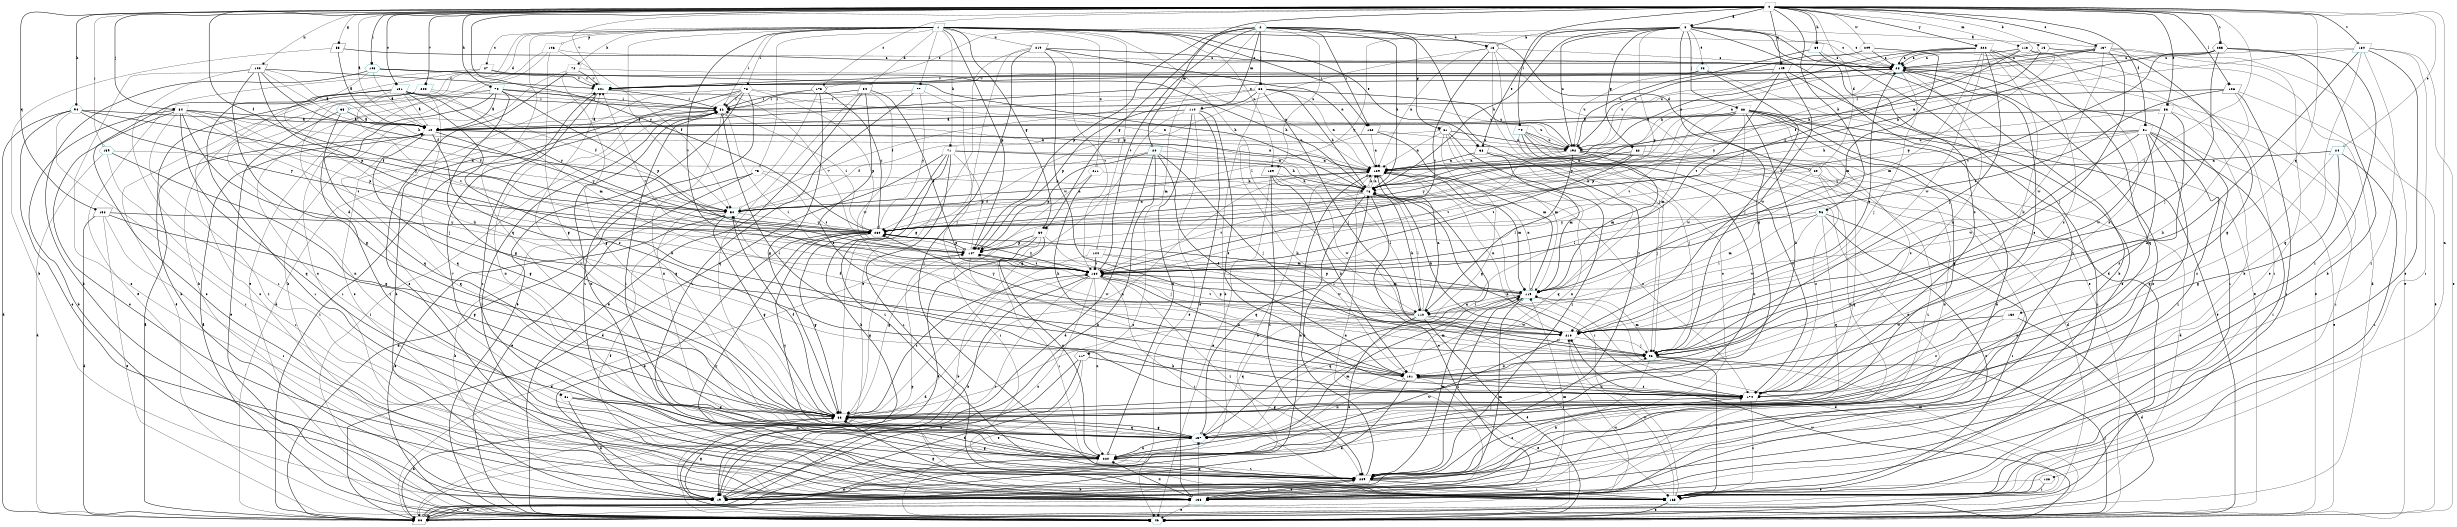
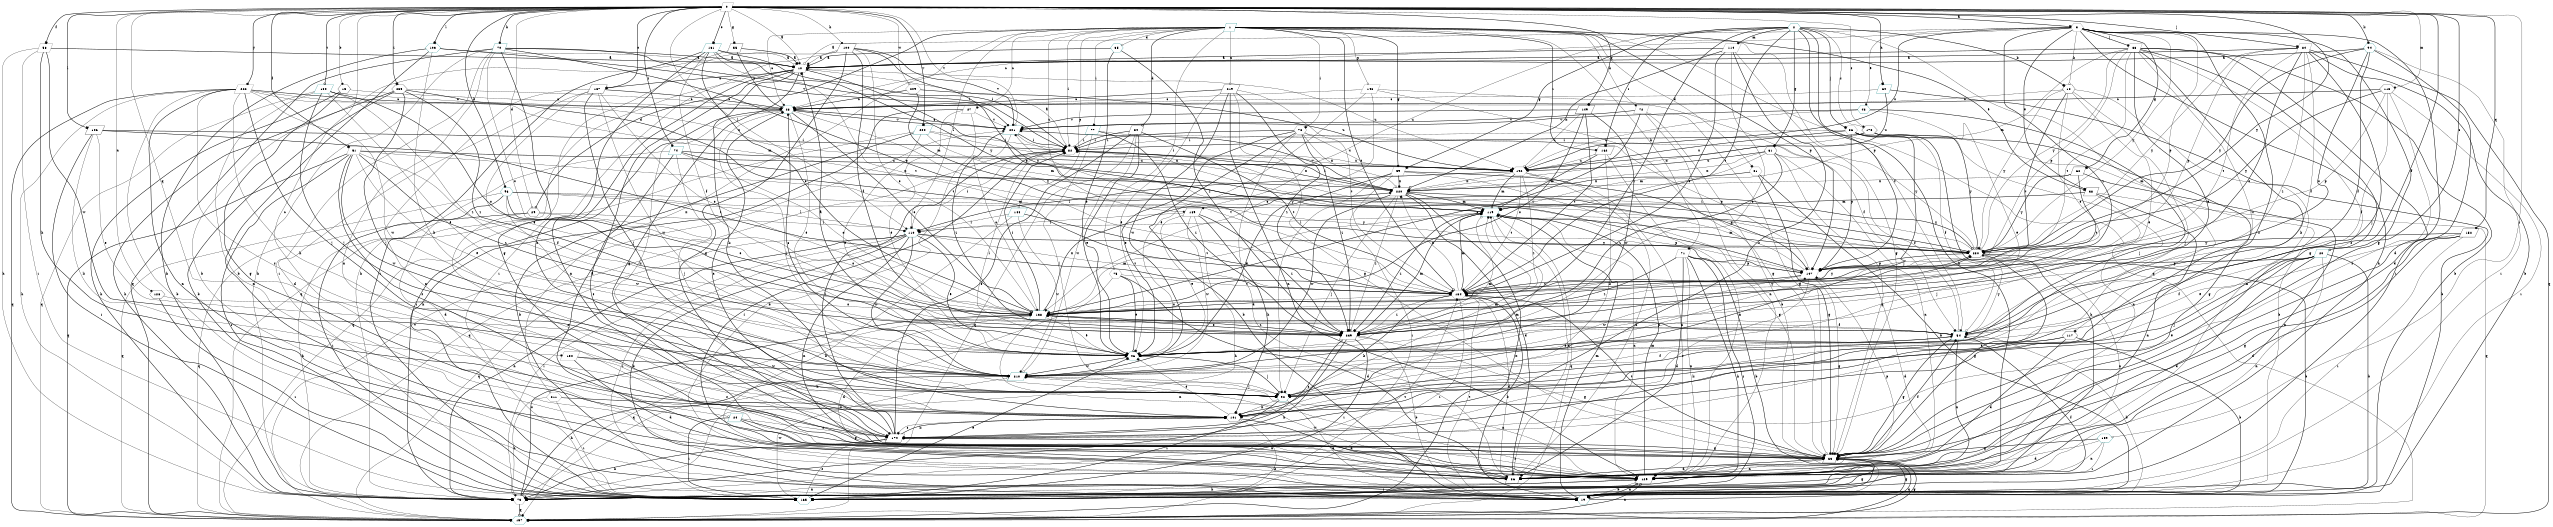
edge "3" -> "137": now "3" -> "10"
edge "1" -> "34": style solid -> bold
edge "180" -> "165": removed, label "r"
